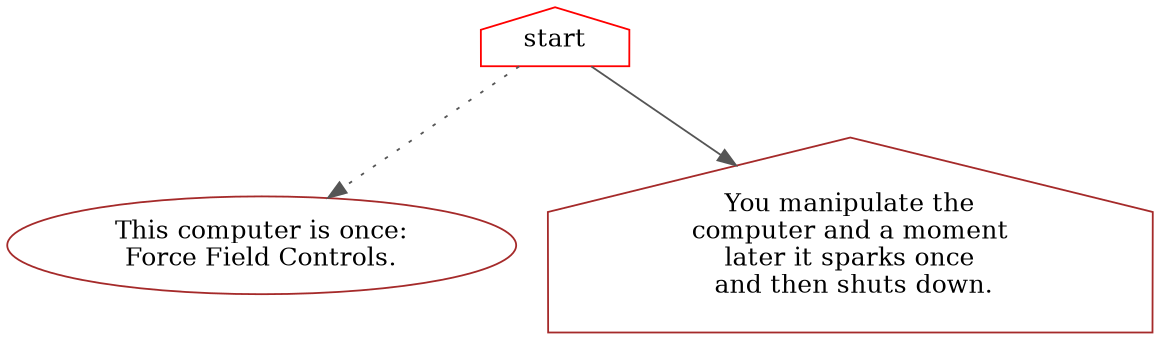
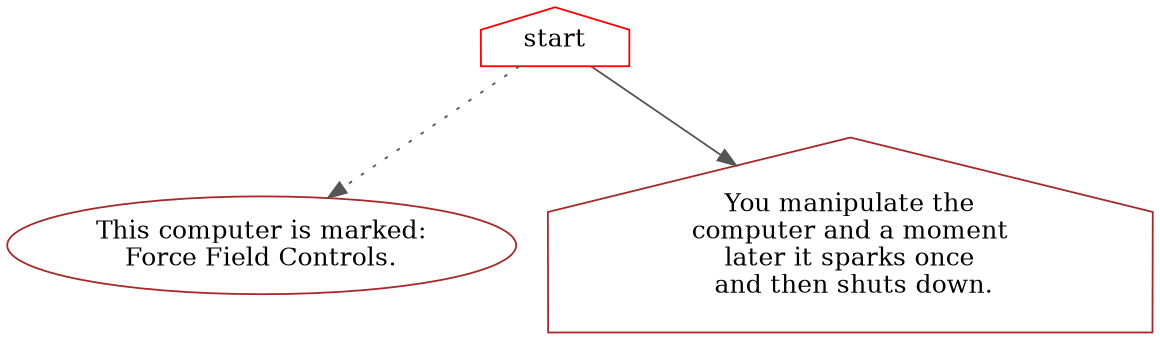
node "This computer is once: Force Field Controls.": label "This computer is once: Force Field Controls." -> "This computer is marked: Force Field Controls."
